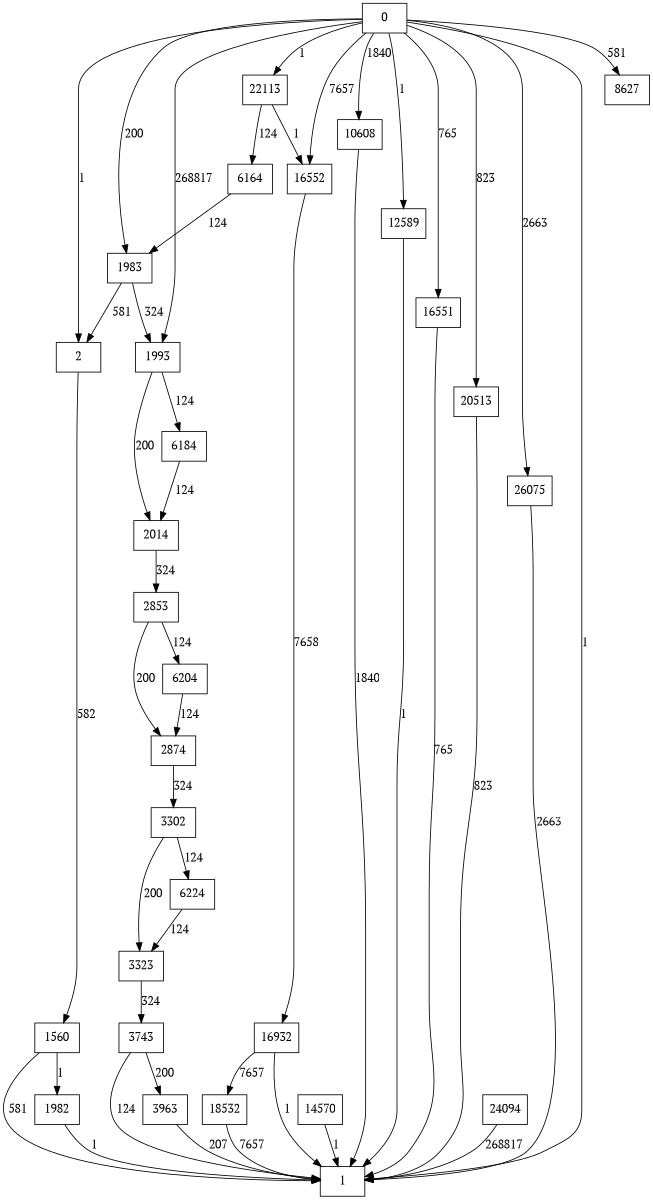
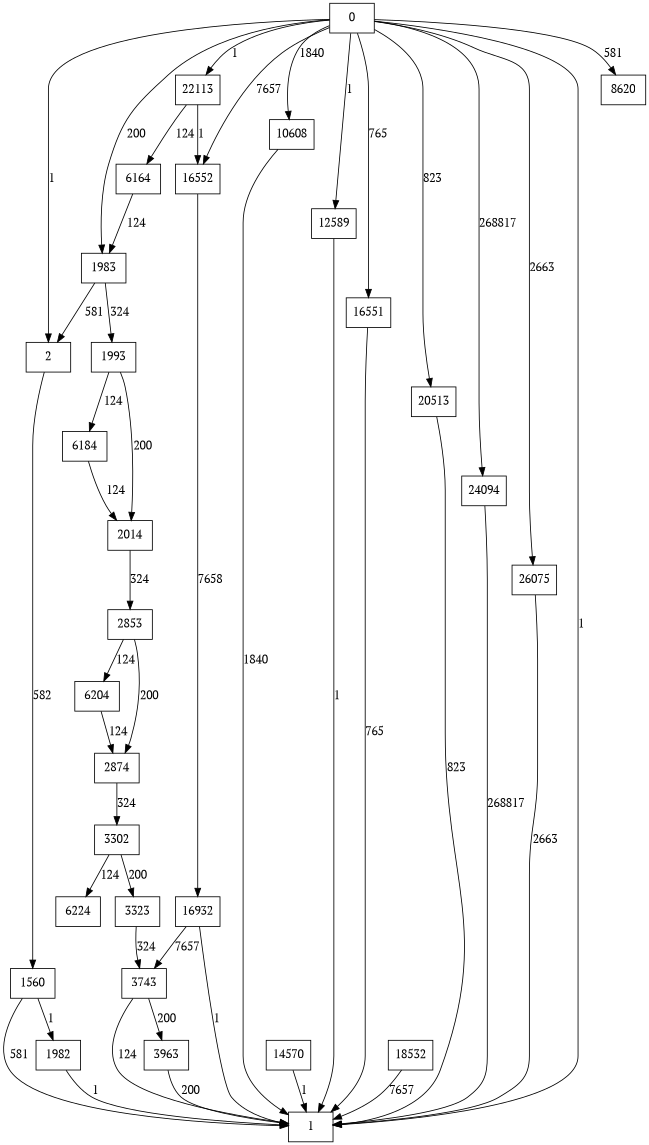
node "8627": label "8627" -> "8620"
edge "0" -> "1993": now "0" -> "24094"
edge "6224" -> "3323": removed, label "124"
edge "16932" -> "18532": now "16932" -> "3743"
edge "3963" -> "1": label "207" -> "200"
